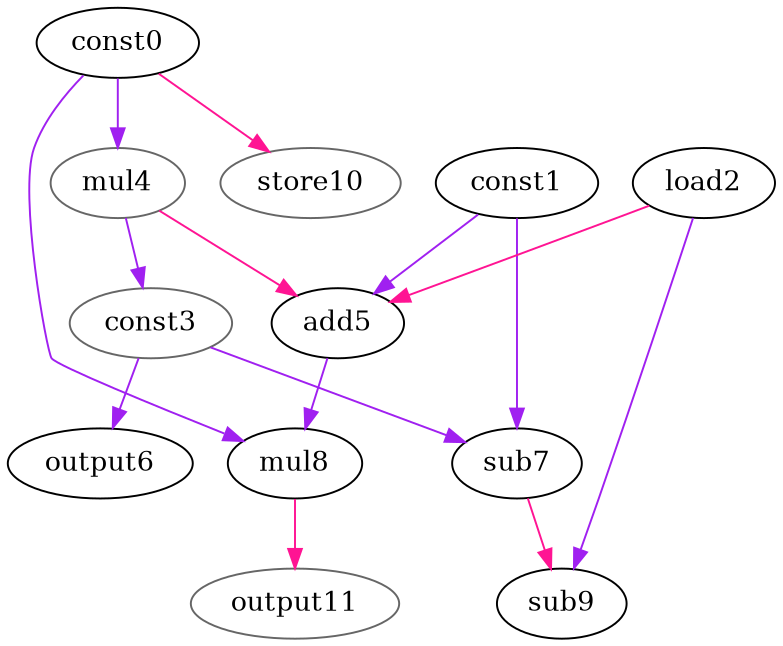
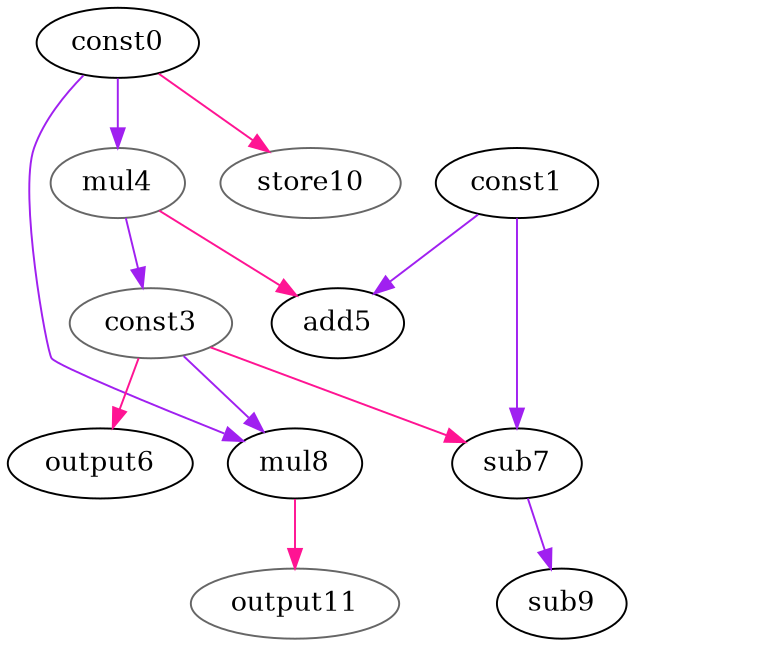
node "load2": removed
edge "add5" -> "mul8": now "const3" -> "mul8"
edge "const3" -> "output6": color purple -> deeppink
edge "const3" -> "sub7": color purple -> deeppink
edge "sub7" -> "sub9": color deeppink -> purple
